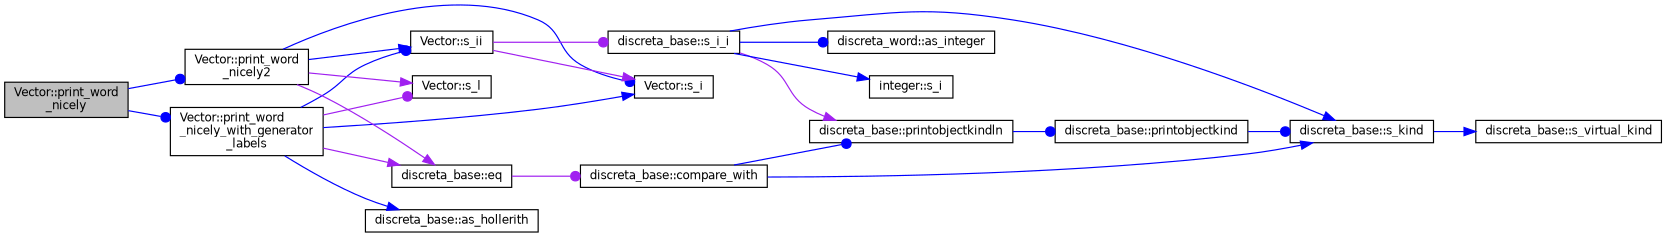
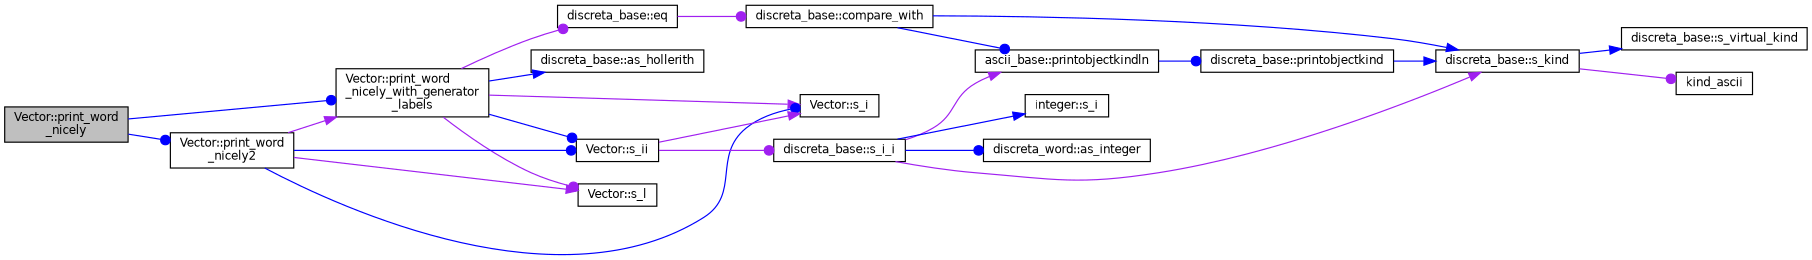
edge "discreta_base::s_i_i" -> "discreta_base::s_kind": color blue -> purple
edge "Vector::print_word _nicely2" -> "Vector::s_ii": arrowhead normal -> dot
node "kind_ascii": added
edge "Vector::print_word _nicely2" -> "discreta_base::eq": now "Vector::print_word _nicely2" -> "Vector::print_word _nicely_with_generator _labels"
edge "Vector::print_word _nicely_with_generator _labels" -> "Vector::s_i": color blue -> purple
node "discreta_base::printobjectkindln": label "discreta_base::printobjectkindln" -> "ascii_base::printobjectkindln"
edge "discreta_base::printobjectkind" -> "discreta_base::s_kind": arrowhead dot -> normal
edge "Vector::print_word _nicely_with_generator _labels" -> "discreta_base::eq": arrowhead normal -> dot
